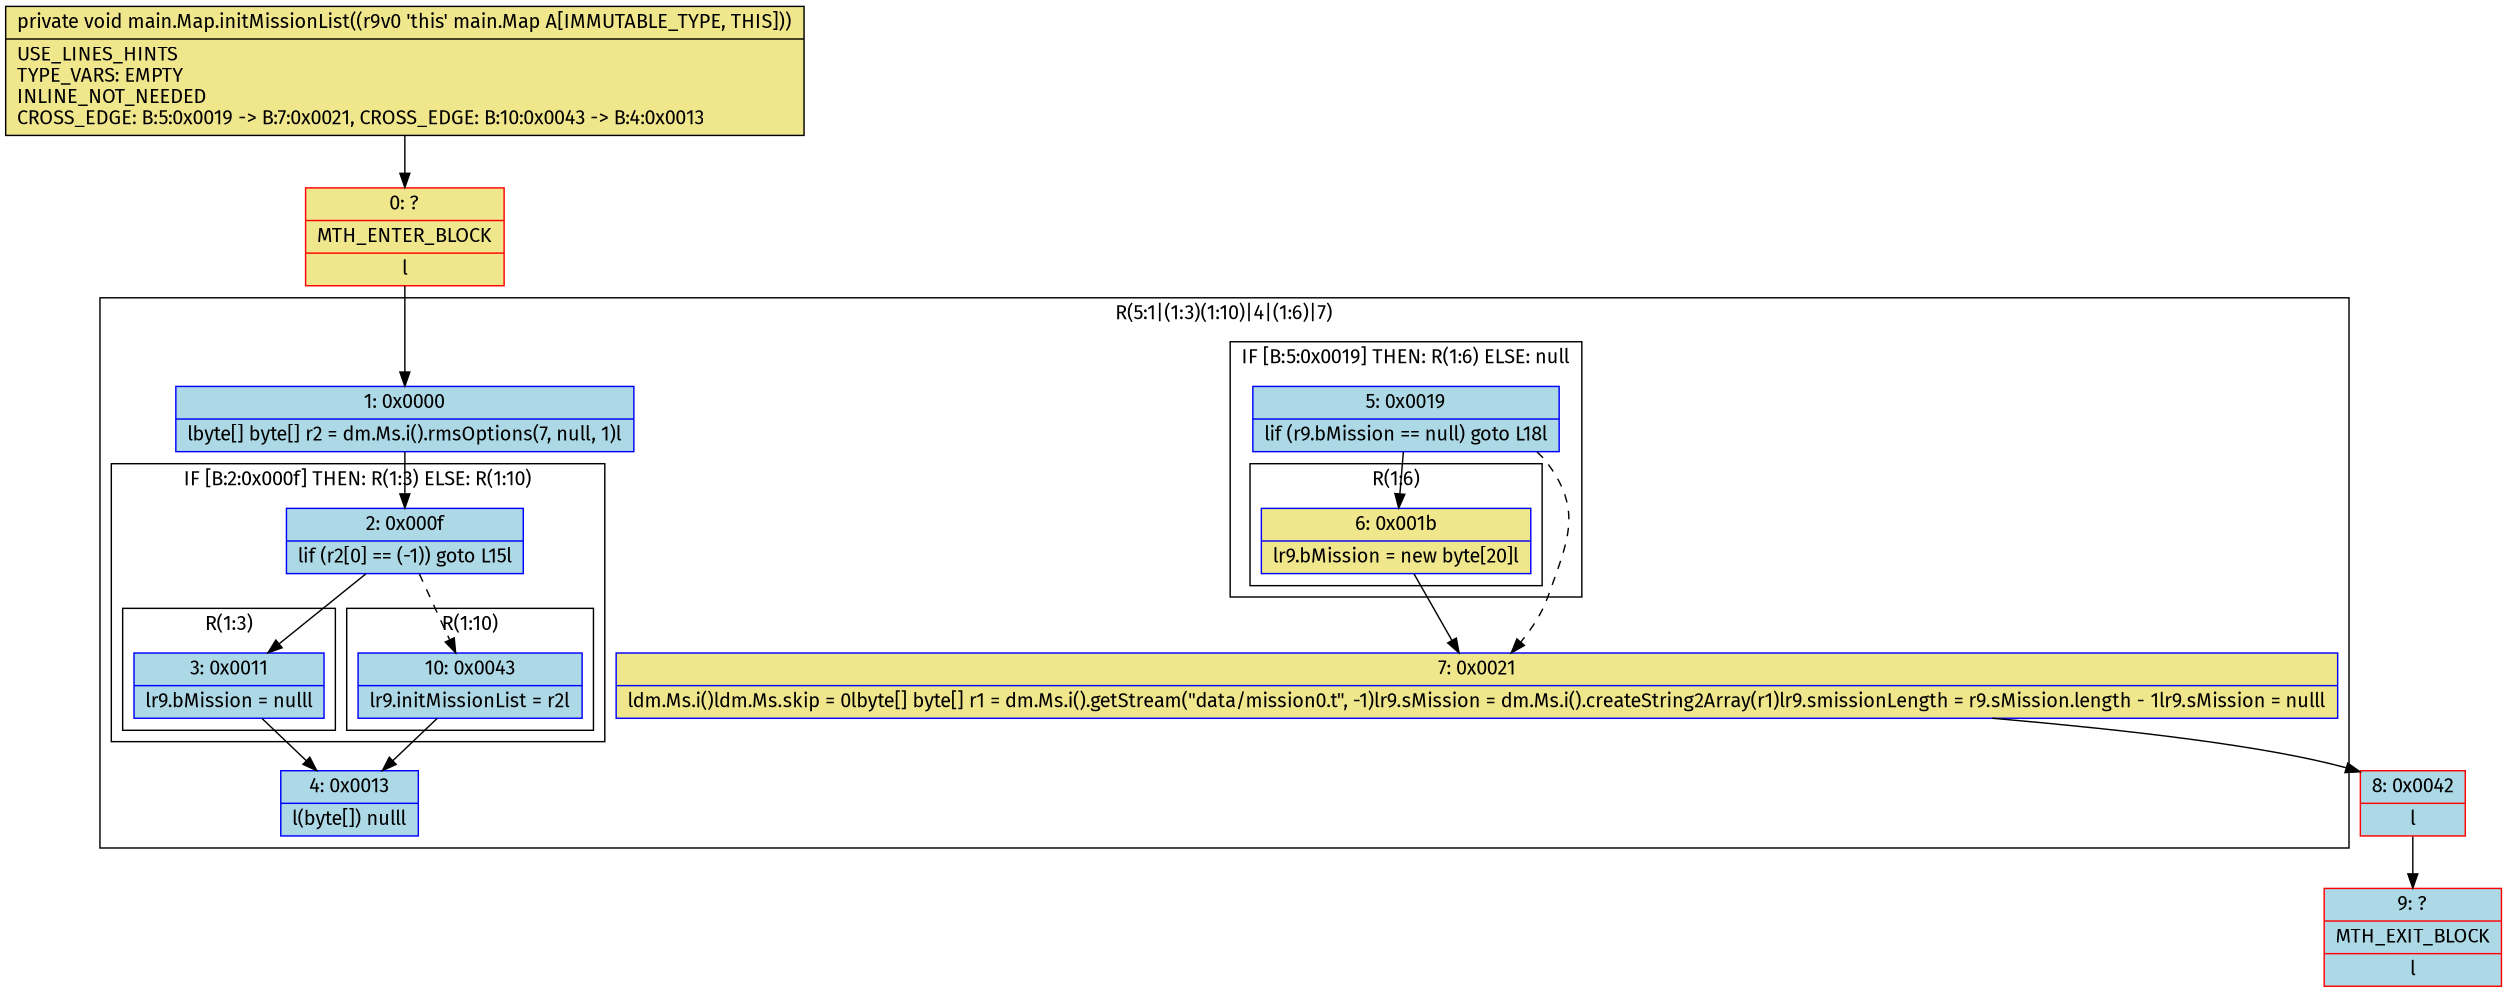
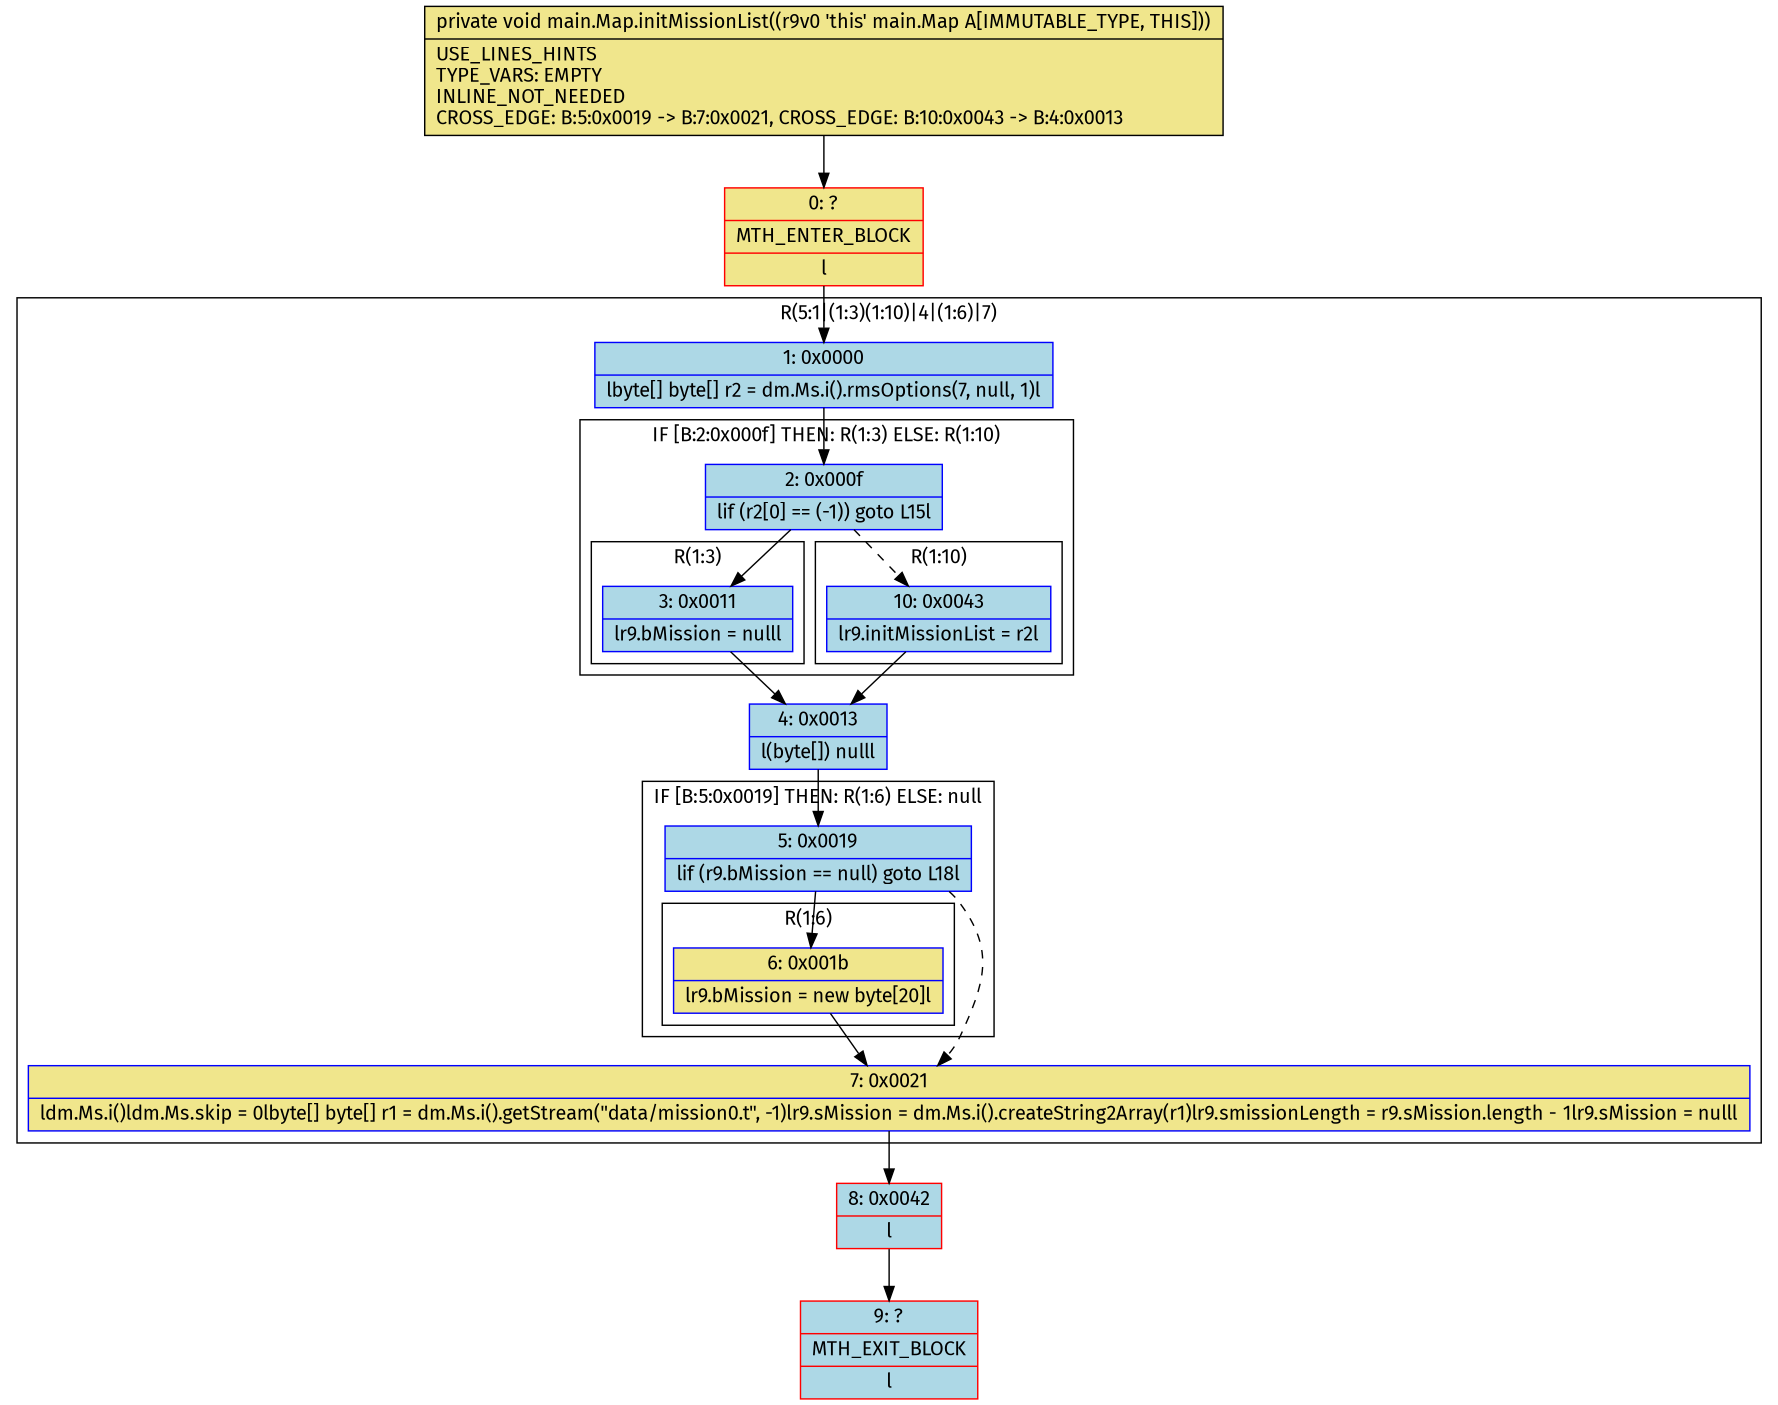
edge "4: 0x0013" -> "5: 0x0019": added
